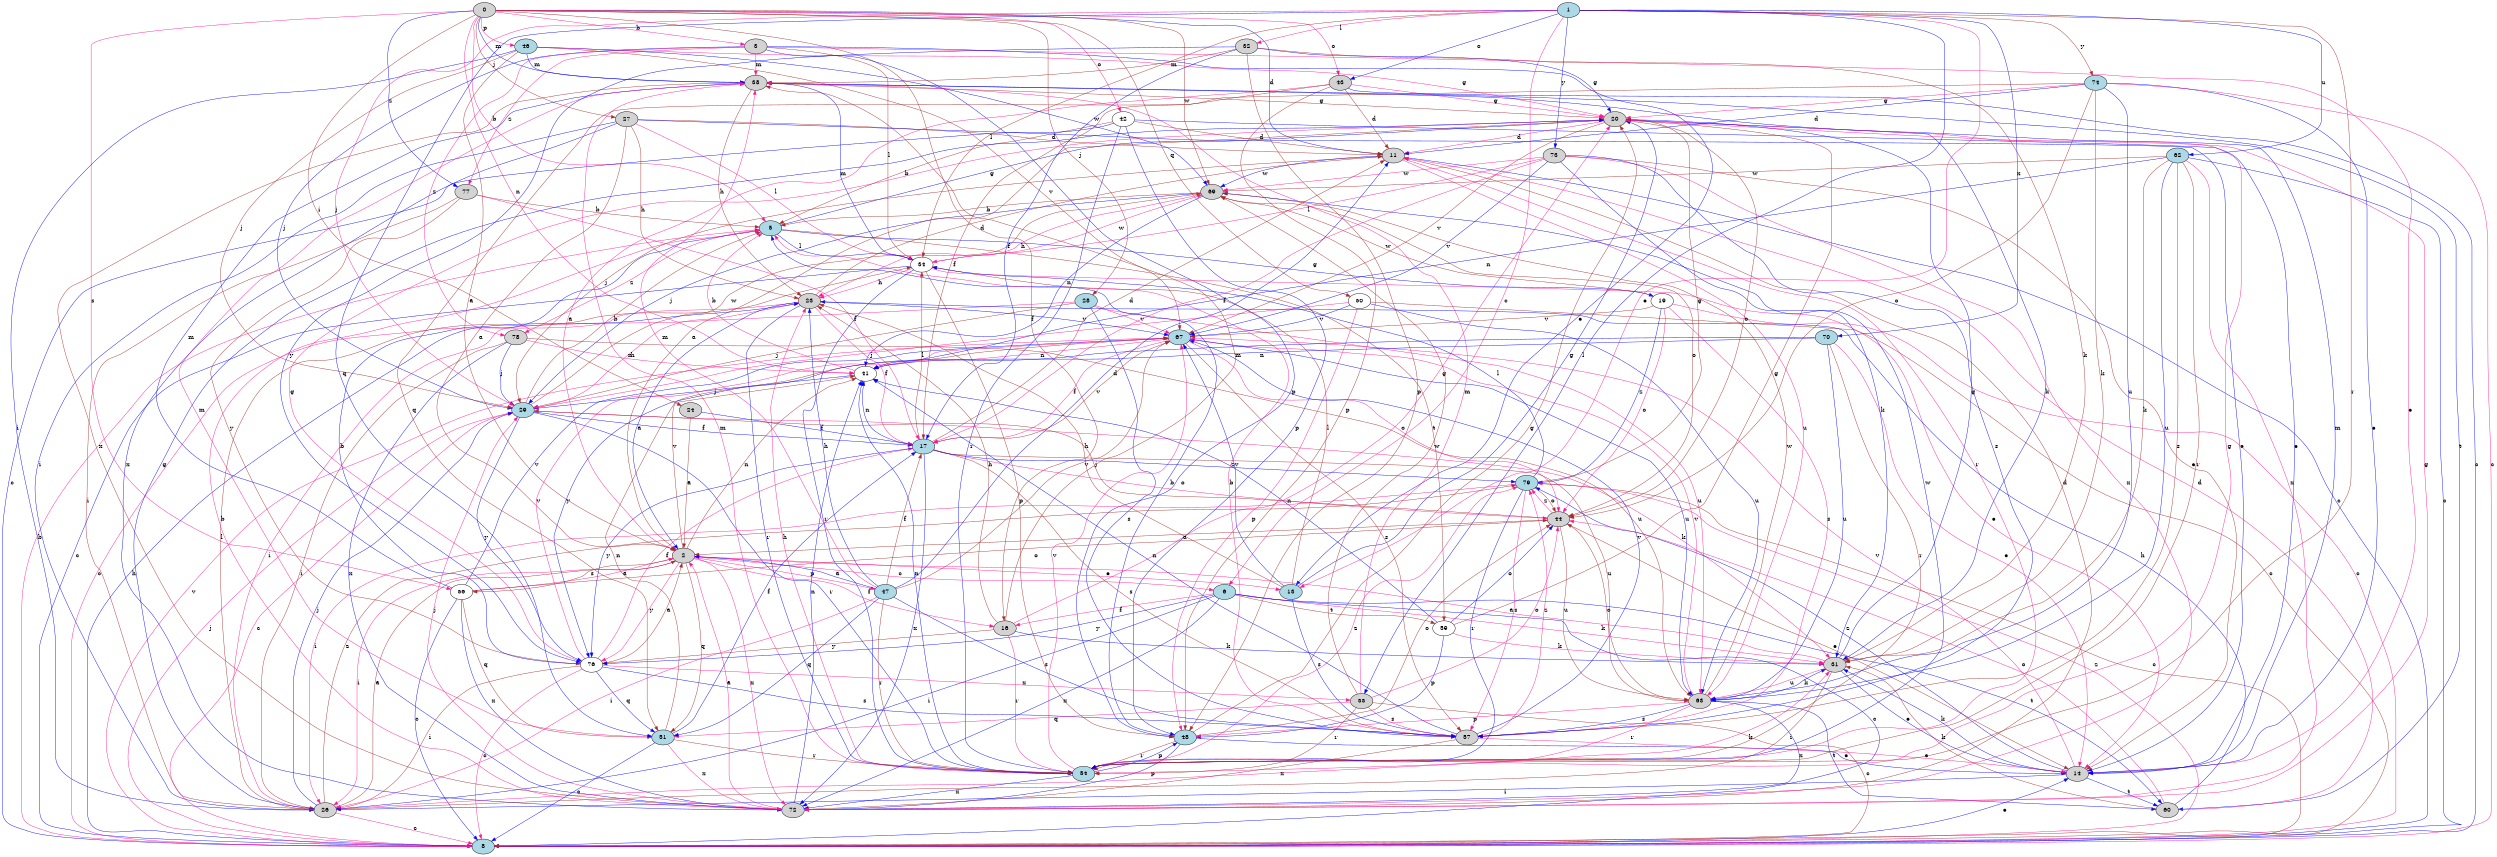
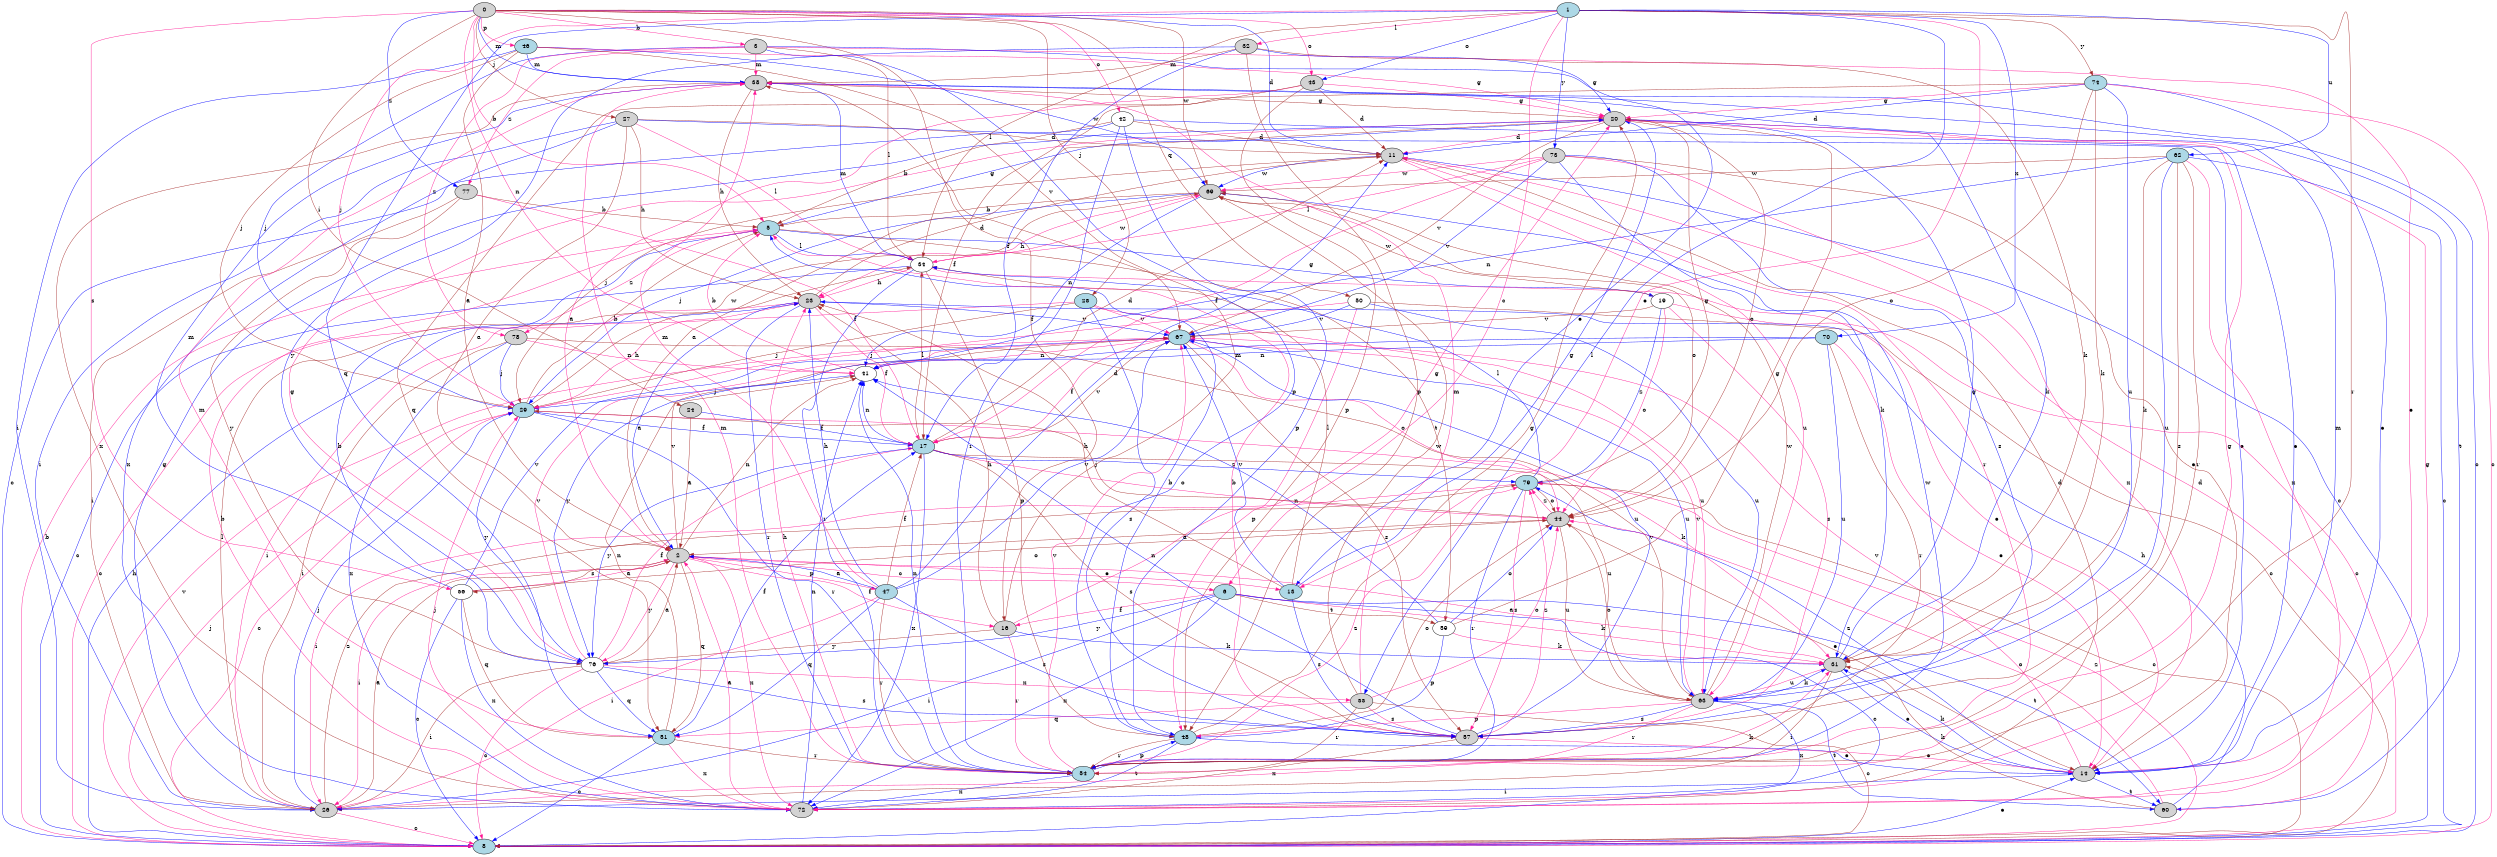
edge "47" -> "67": color brown -> blue
edge "48" -> "72": label "p" -> "t"
